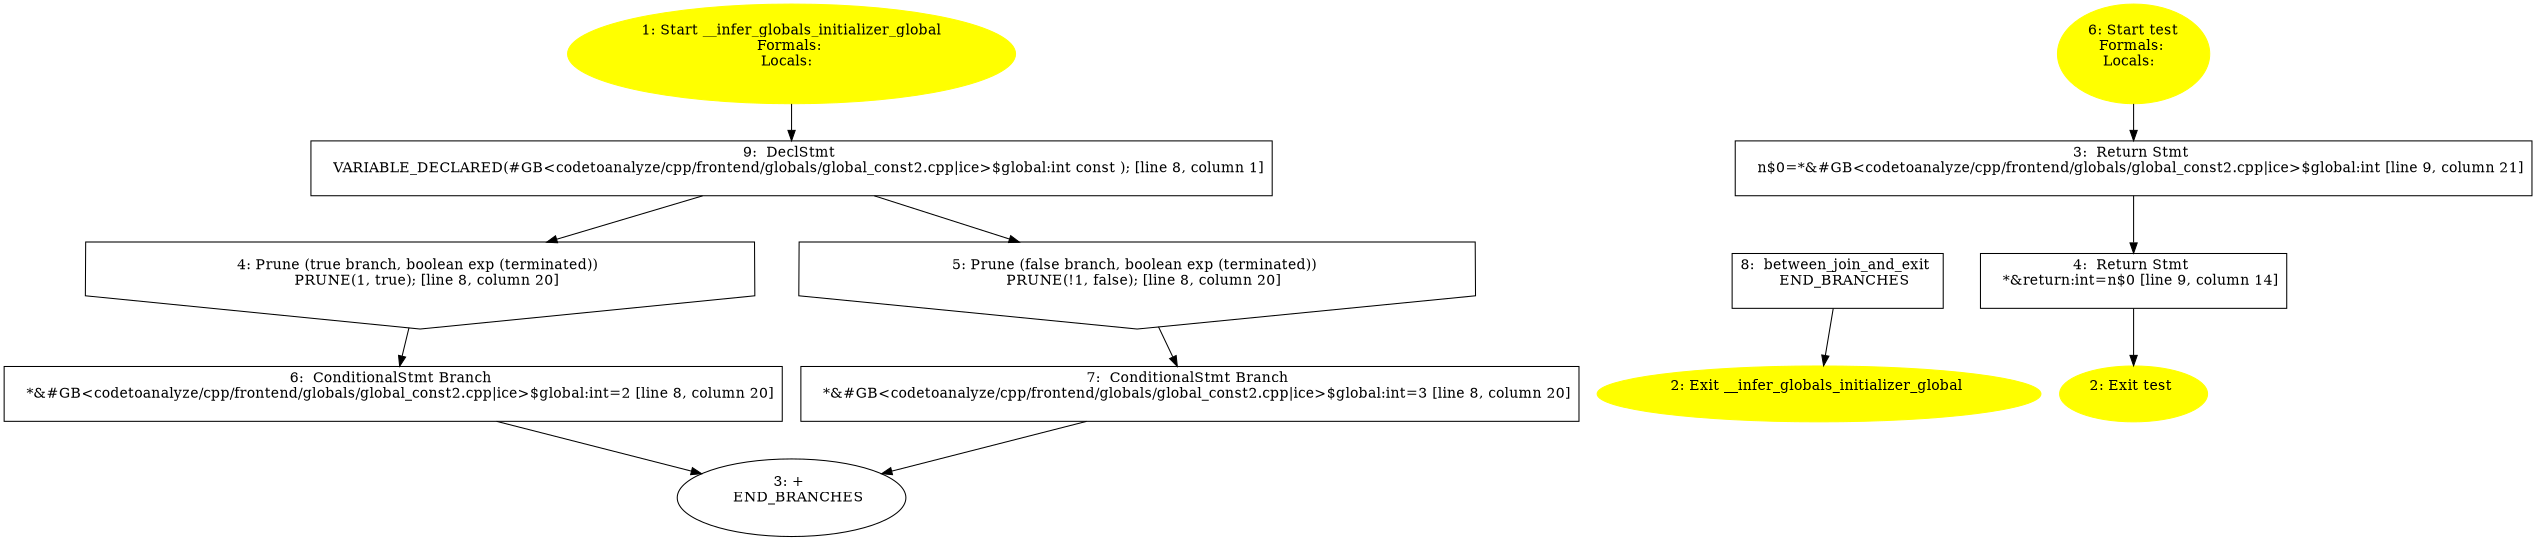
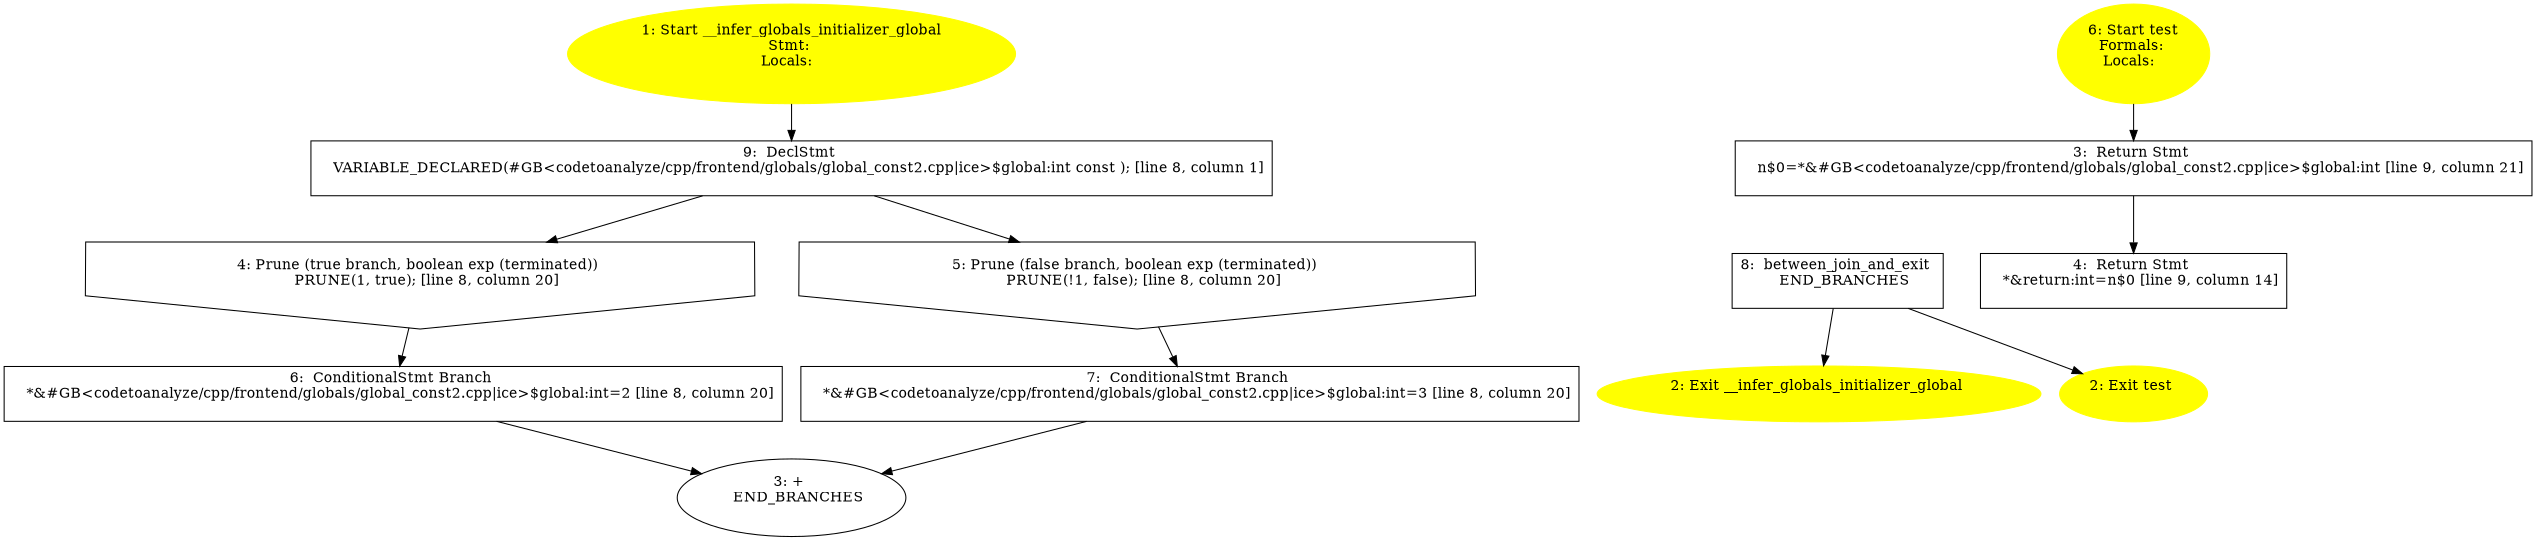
node "1: Start __infer_globals_initializer_global Formals: Locals:": label "1: Start __infer_globals_initializer_global Formals: Locals:" -> "1: Start __infer_globals_initializer_global Stmt: Locals:"
edge "4:  Return Stmt *&return:int=n$0 [line 9, column 14]" -> "2: Exit test": now "8:  between_join_and_exit END_BRANCHES" -> "2: Exit test"
